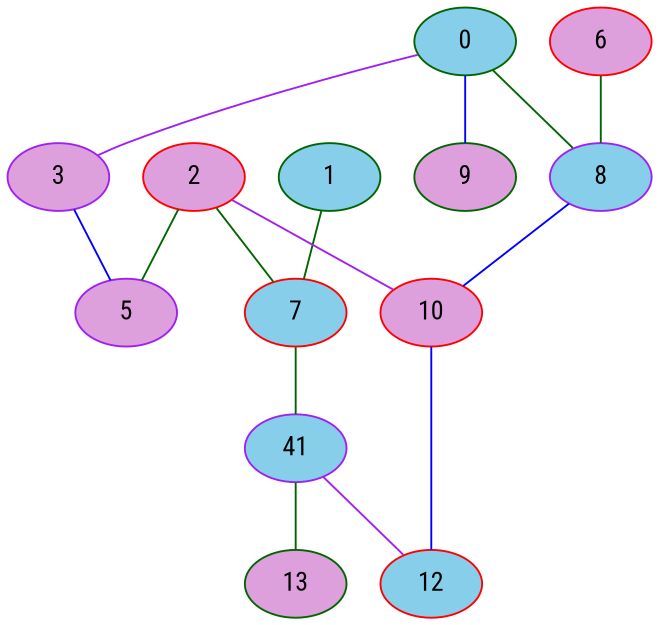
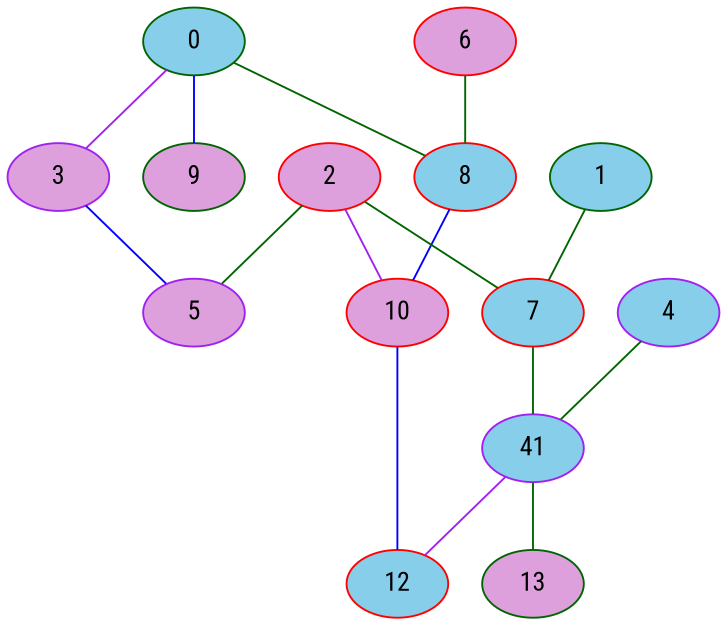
node "8": color purple -> red
node "4": added
